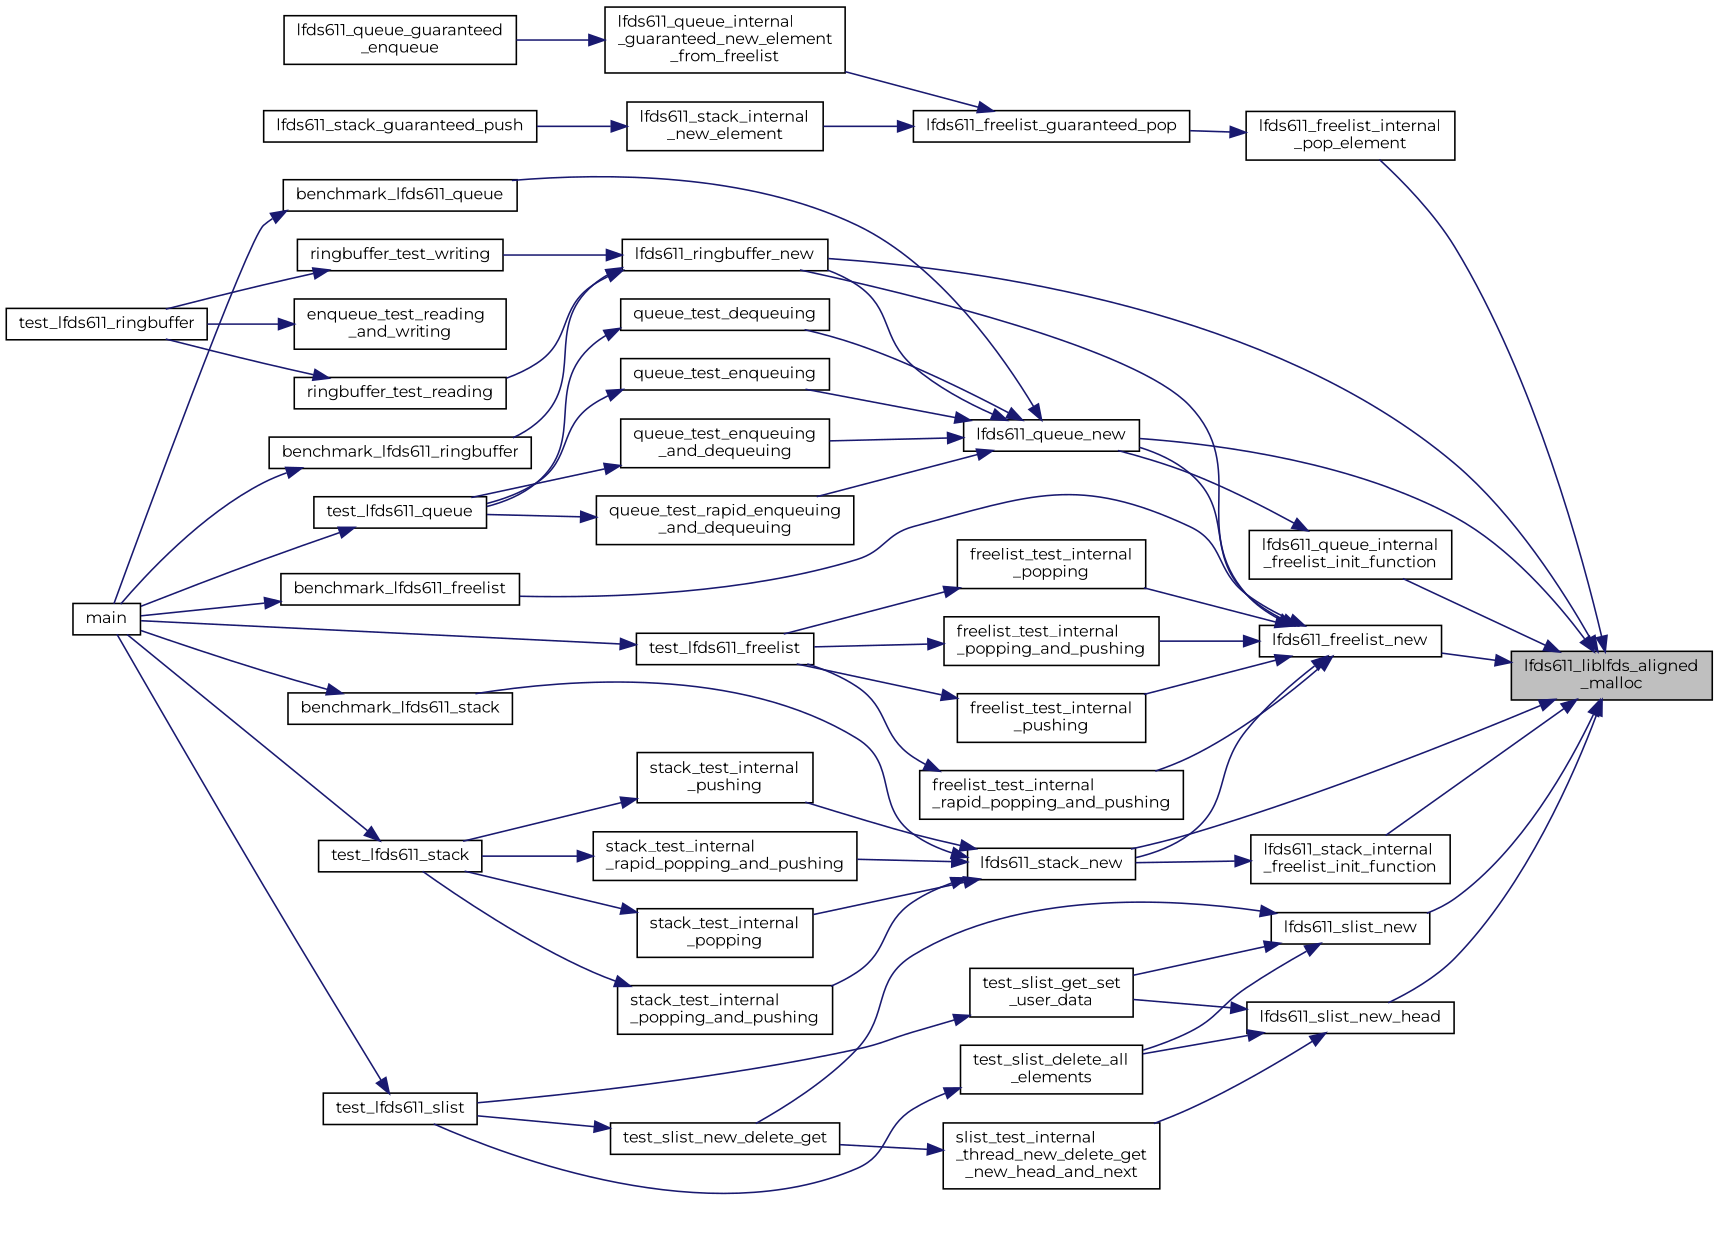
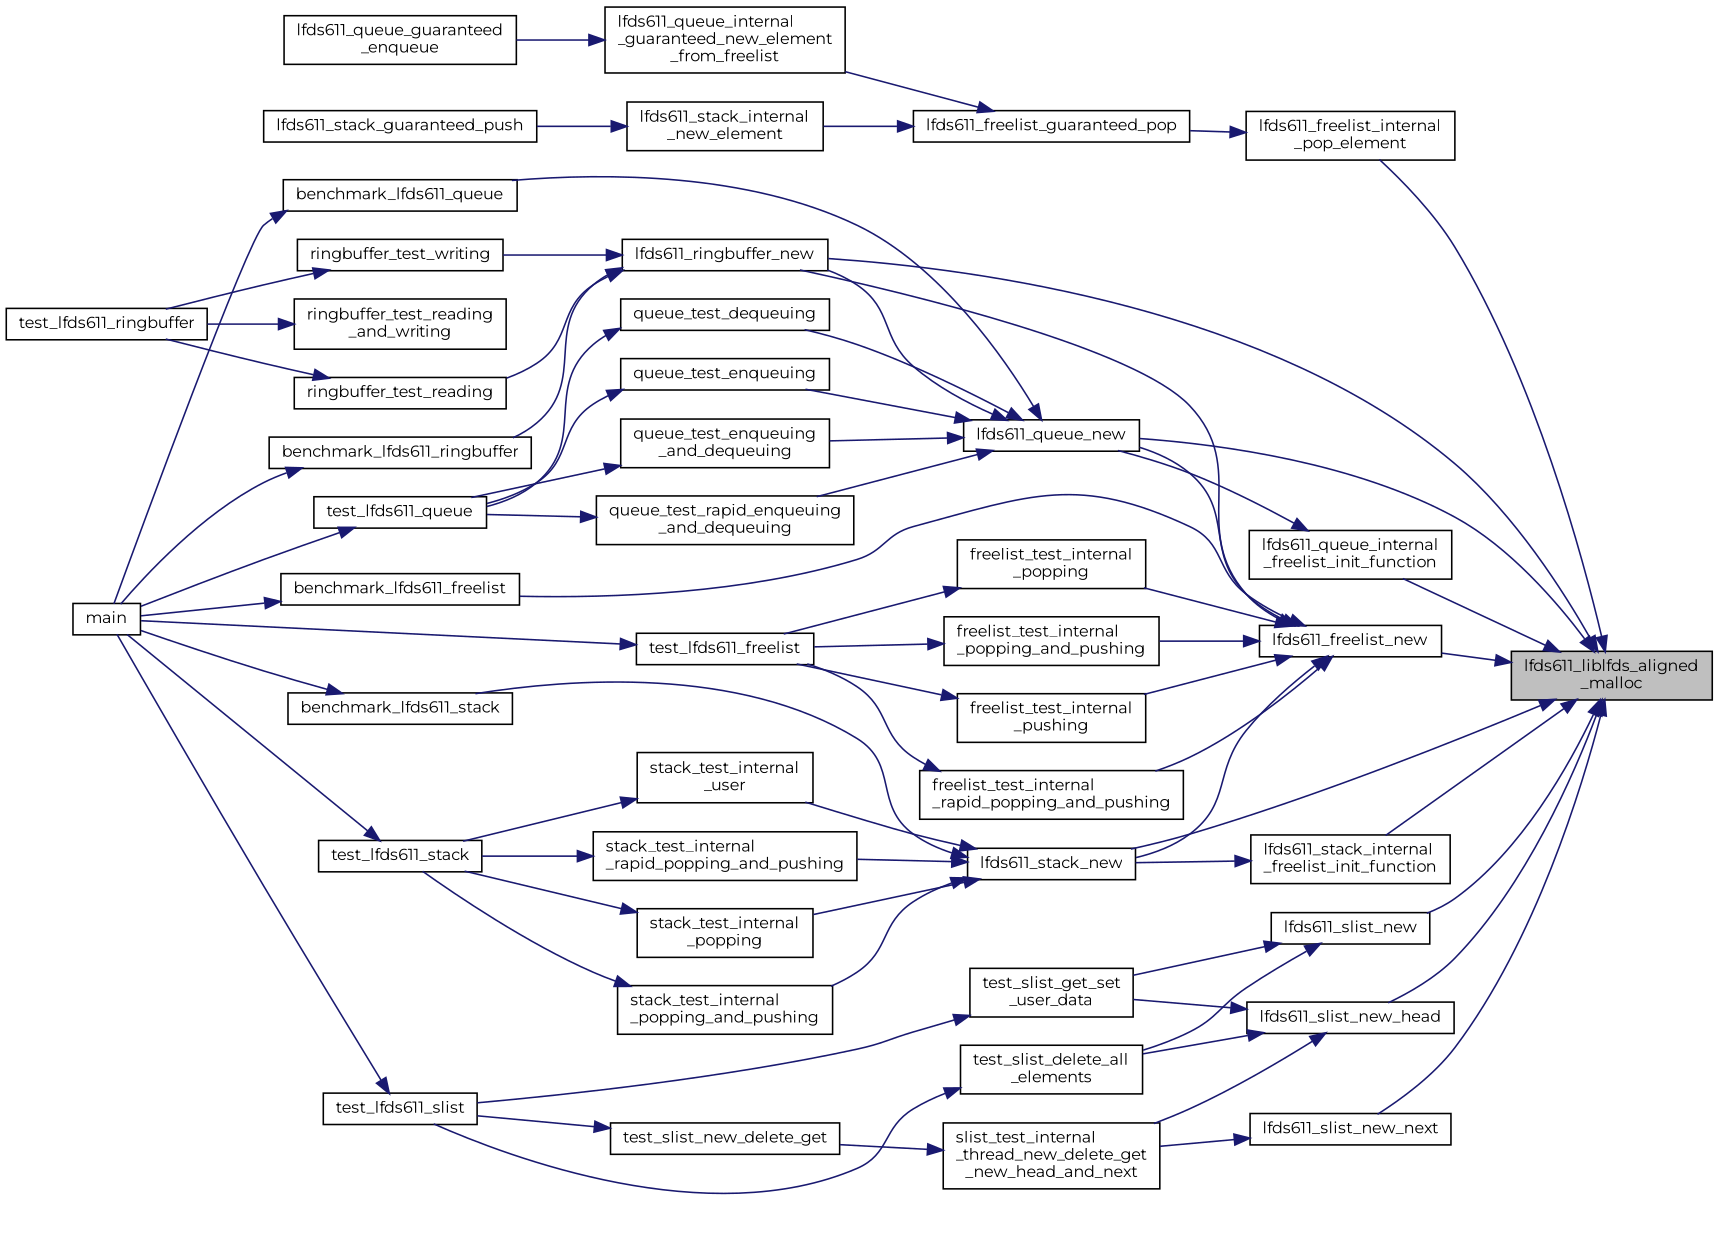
node "enqueue_test_reading _and_writing": label "enqueue_test_reading _and_writing" -> "ringbuffer_test_reading _and_writing"
node "stack_test_internal _pushing": label "stack_test_internal _pushing" -> "stack_test_internal _user"
edge "test_slist_new_delete_get" -> "lfds611_slist_new": removed
node "lfds611_slist_new_next": added
